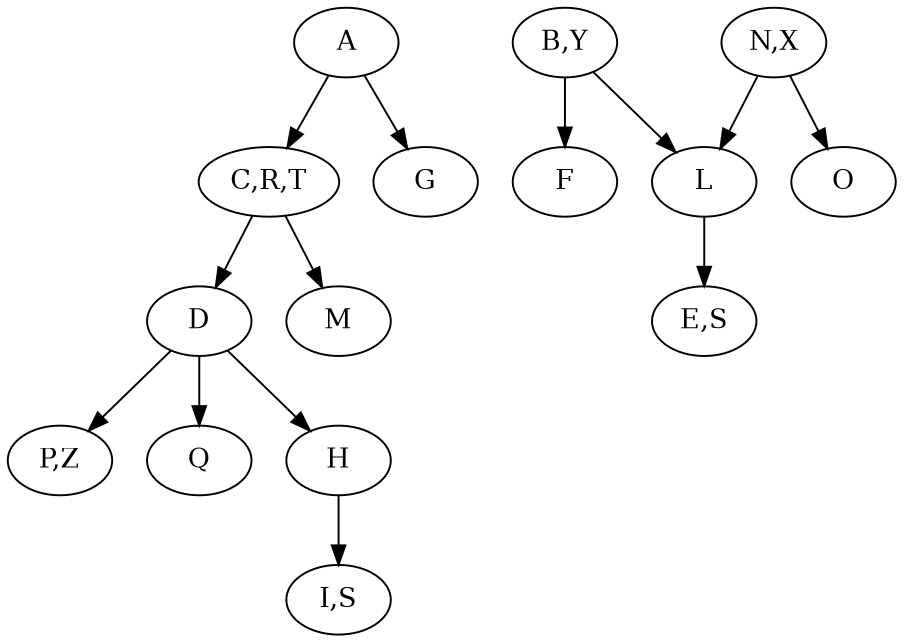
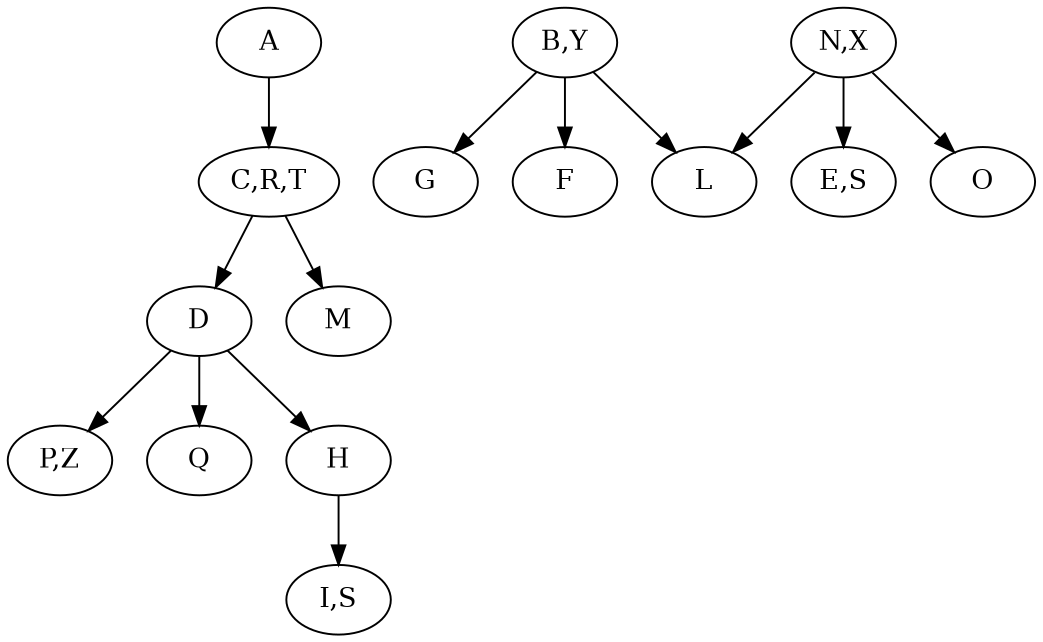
edge "A" -> "G": now "B,Y" -> "G"
edge "L" -> "E,S": now "N,X" -> "E,S"
